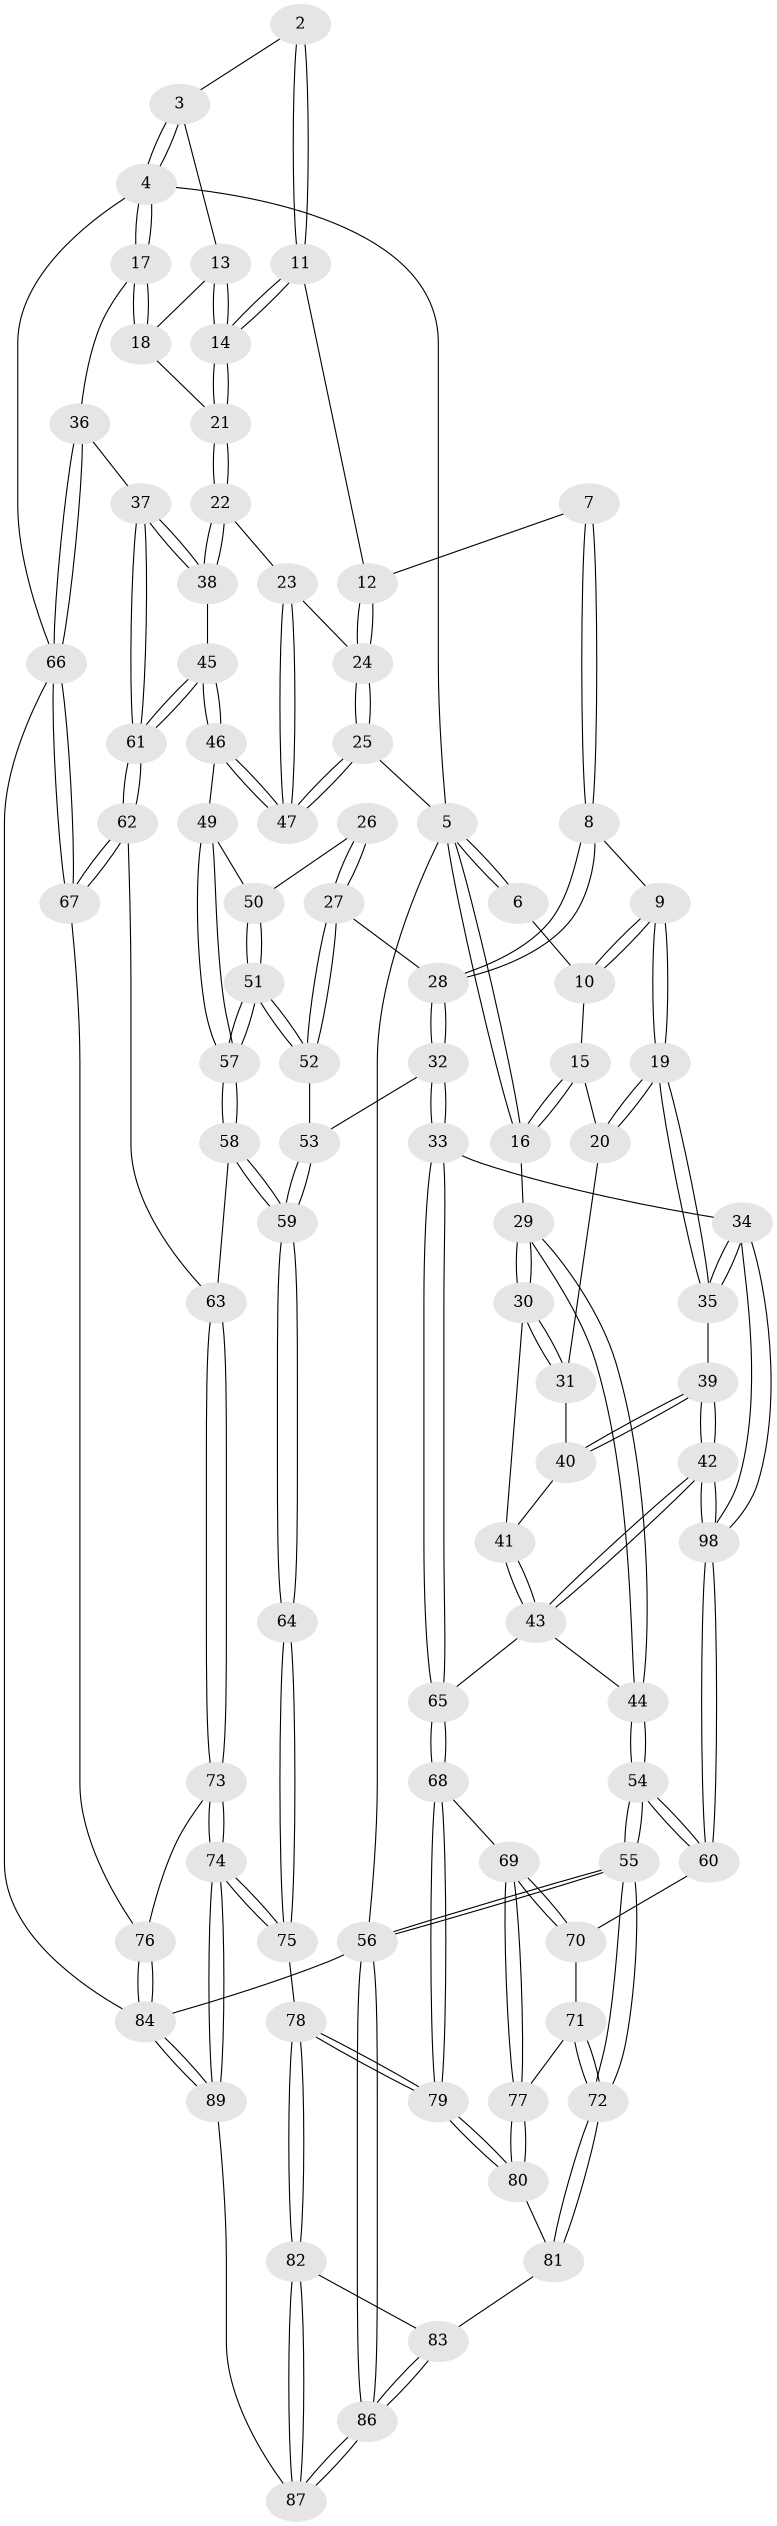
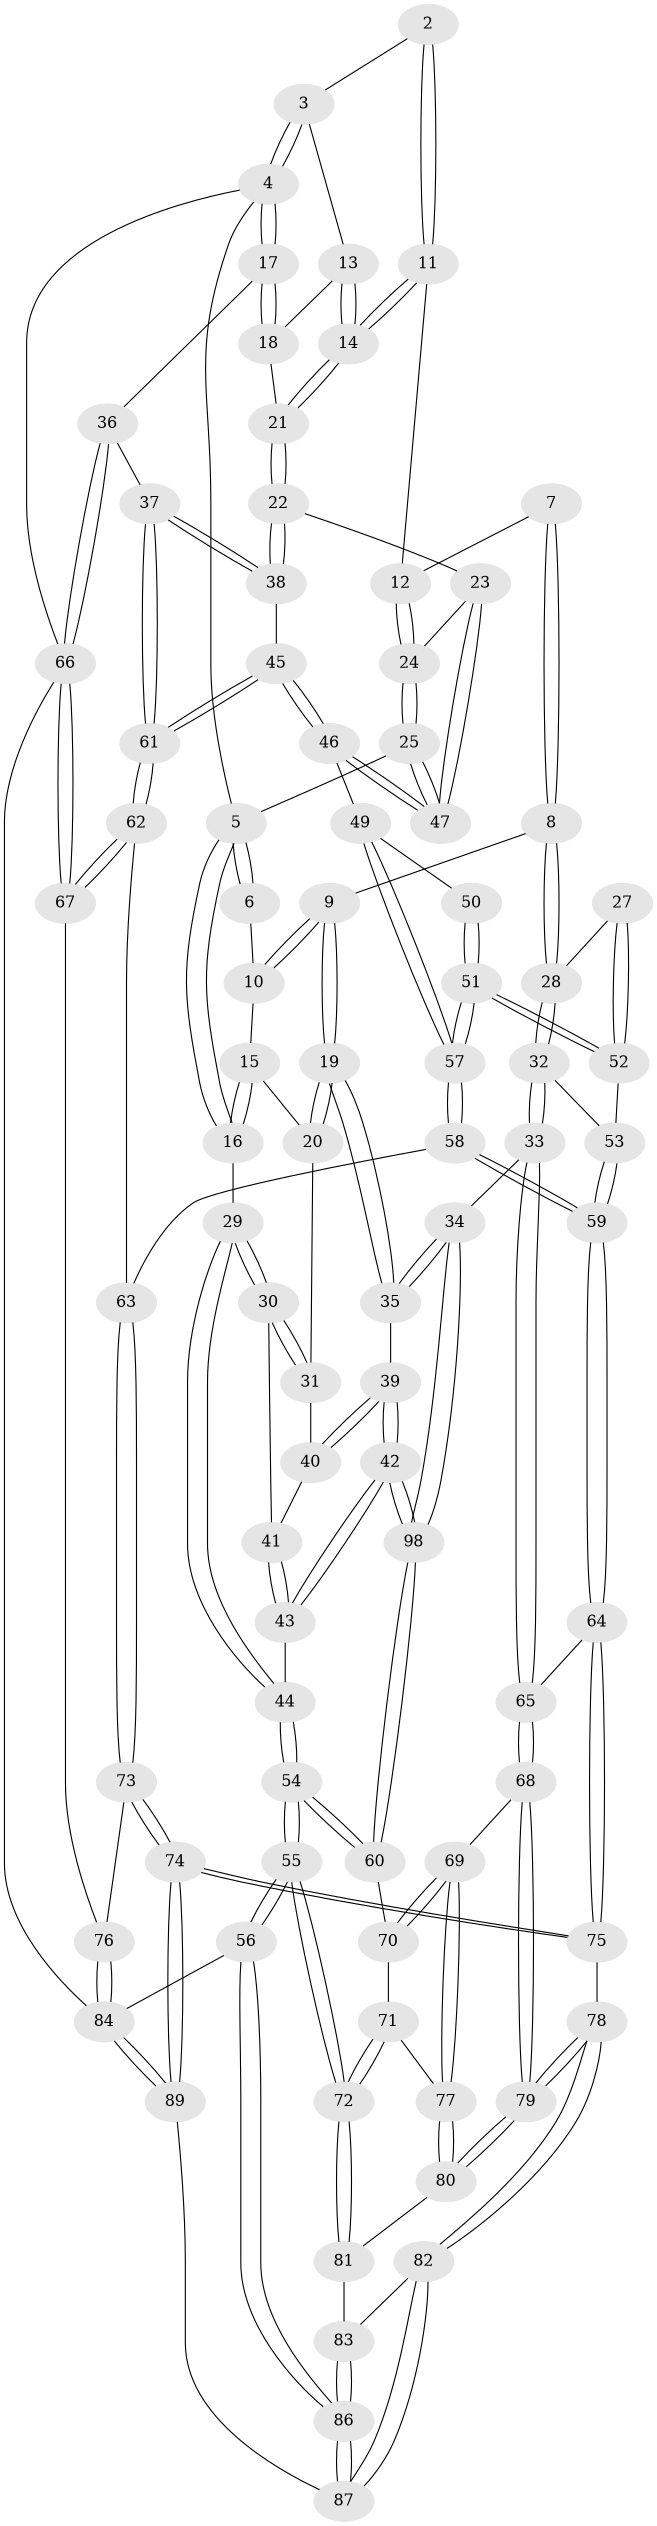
node "26": removed
edge "5" -- "56": removed
edge "43" -- "65": now "64" -- "65"
